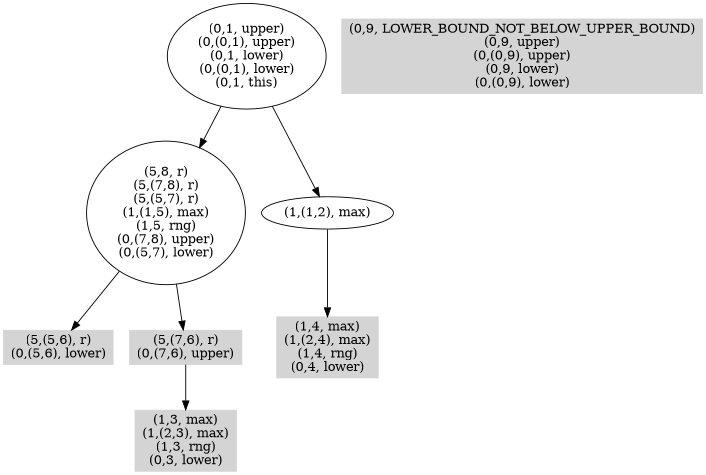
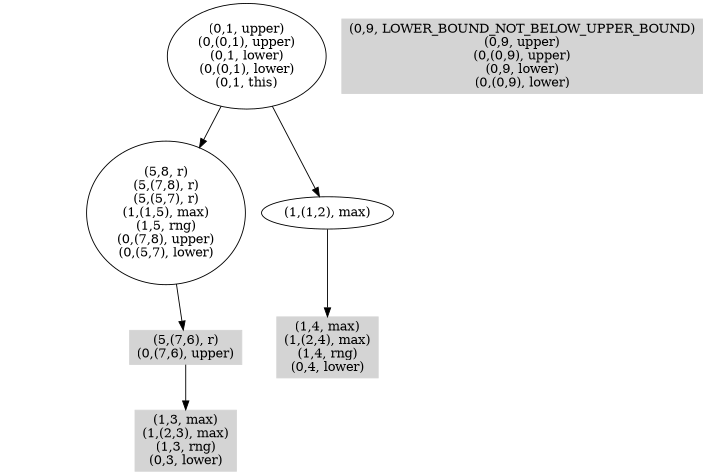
node "(5,(5,6), r) (0,(5,6), lower)": removed
